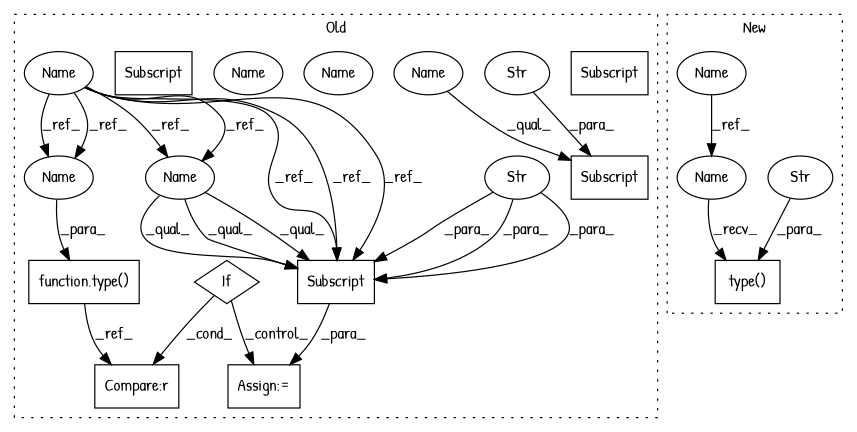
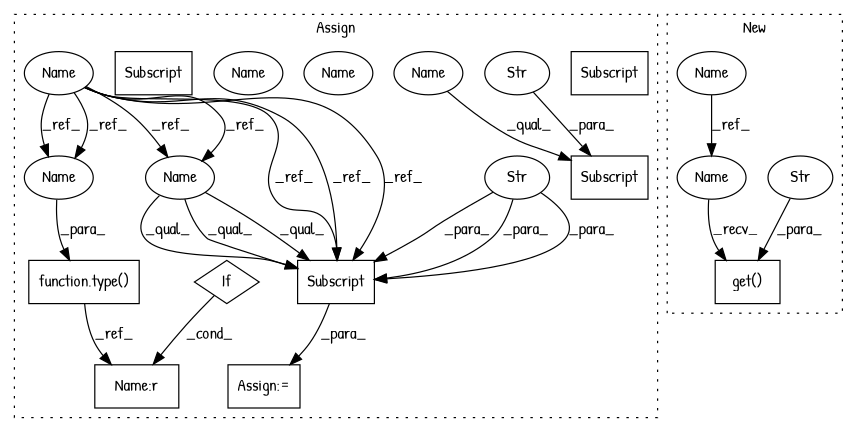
cluster "Old": label "Old" -> "Assign"
node "type()": label "type()" -> "get()"
edge "If" -> "Assign:=": removed, label "_control_"
node "Compare:r": label "Compare:r" -> "Name:r"
